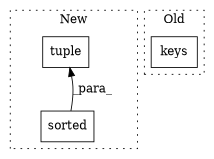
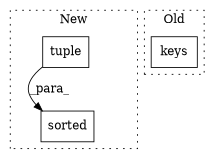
edge "sorted" -> "tuple": reversed
